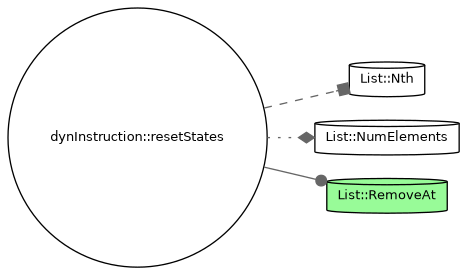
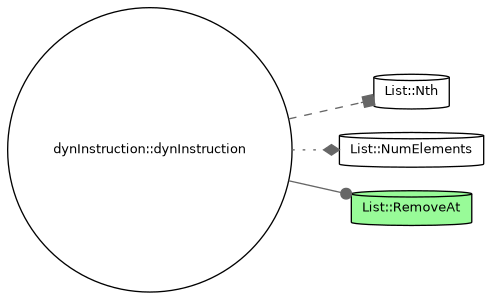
node "dynInstruction::resetStates": label "dynInstruction::resetStates" -> "dynInstruction::dynInstruction"
